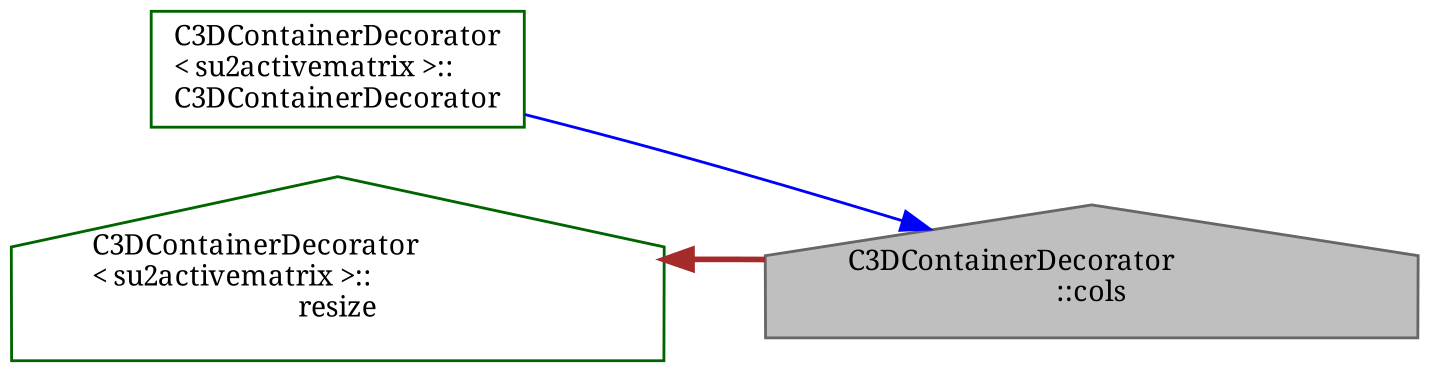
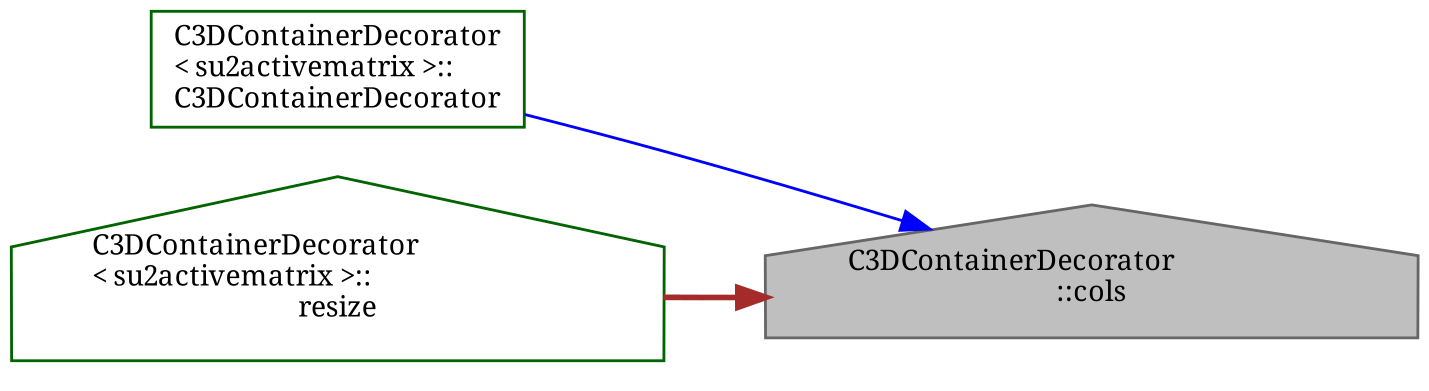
edge "C3DContainerDecorator ::cols" -> "C3DContainerDecorator < su2activematrix >:: resize": reversed
